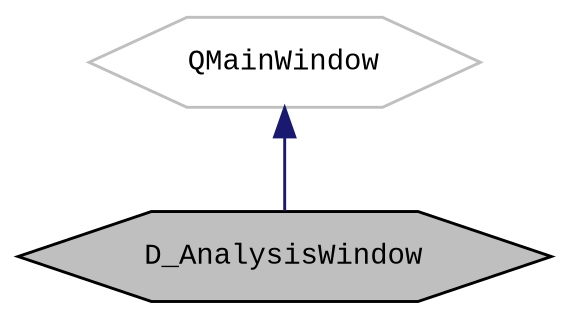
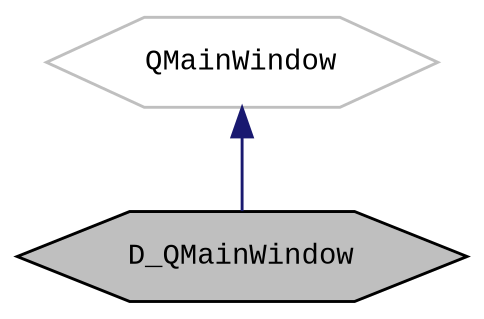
node "D_AnalysisWindow": label "D_AnalysisWindow" -> "D_QMainWindow"
